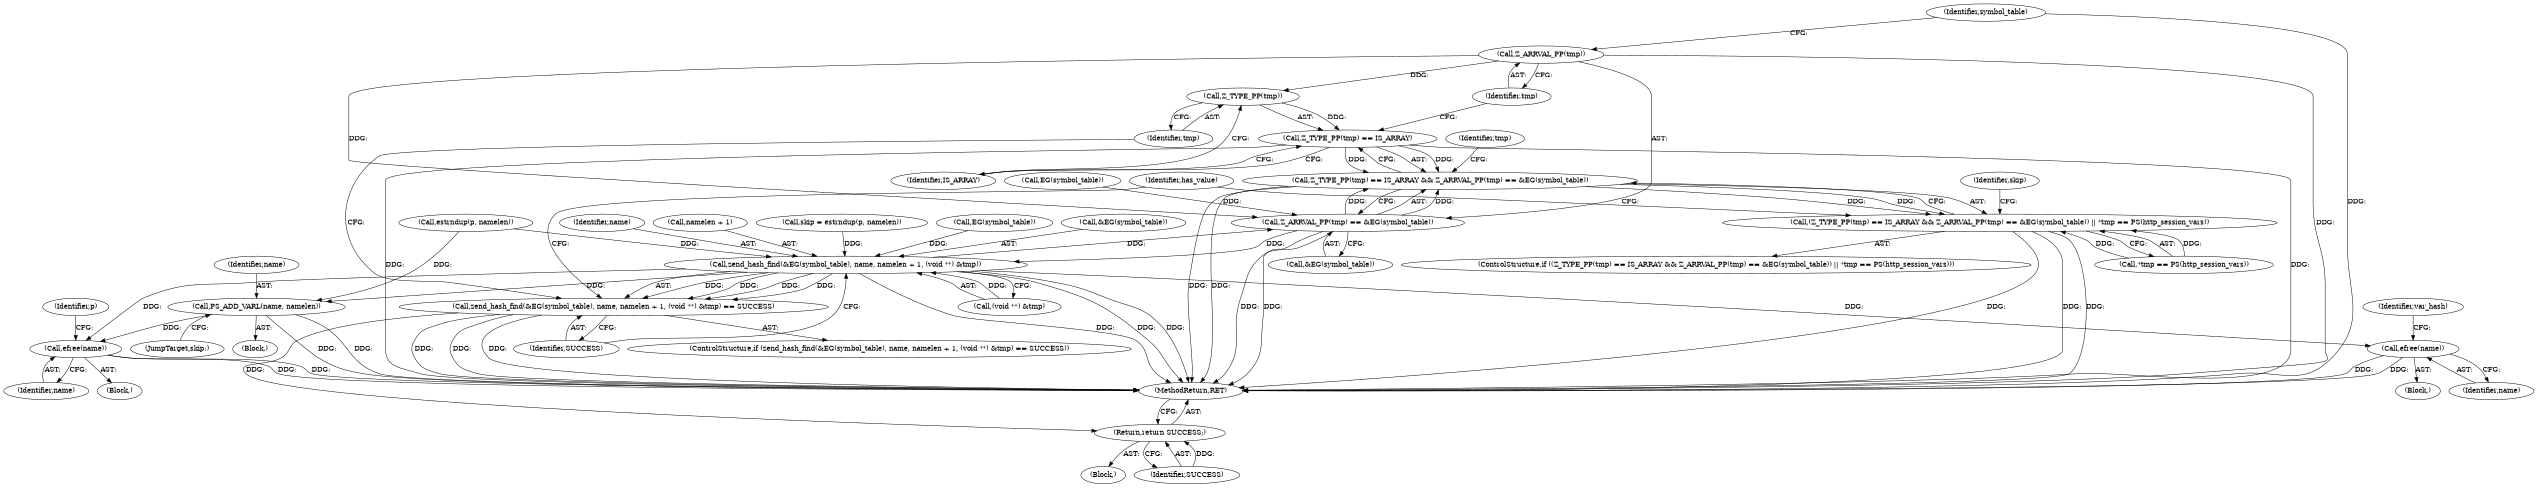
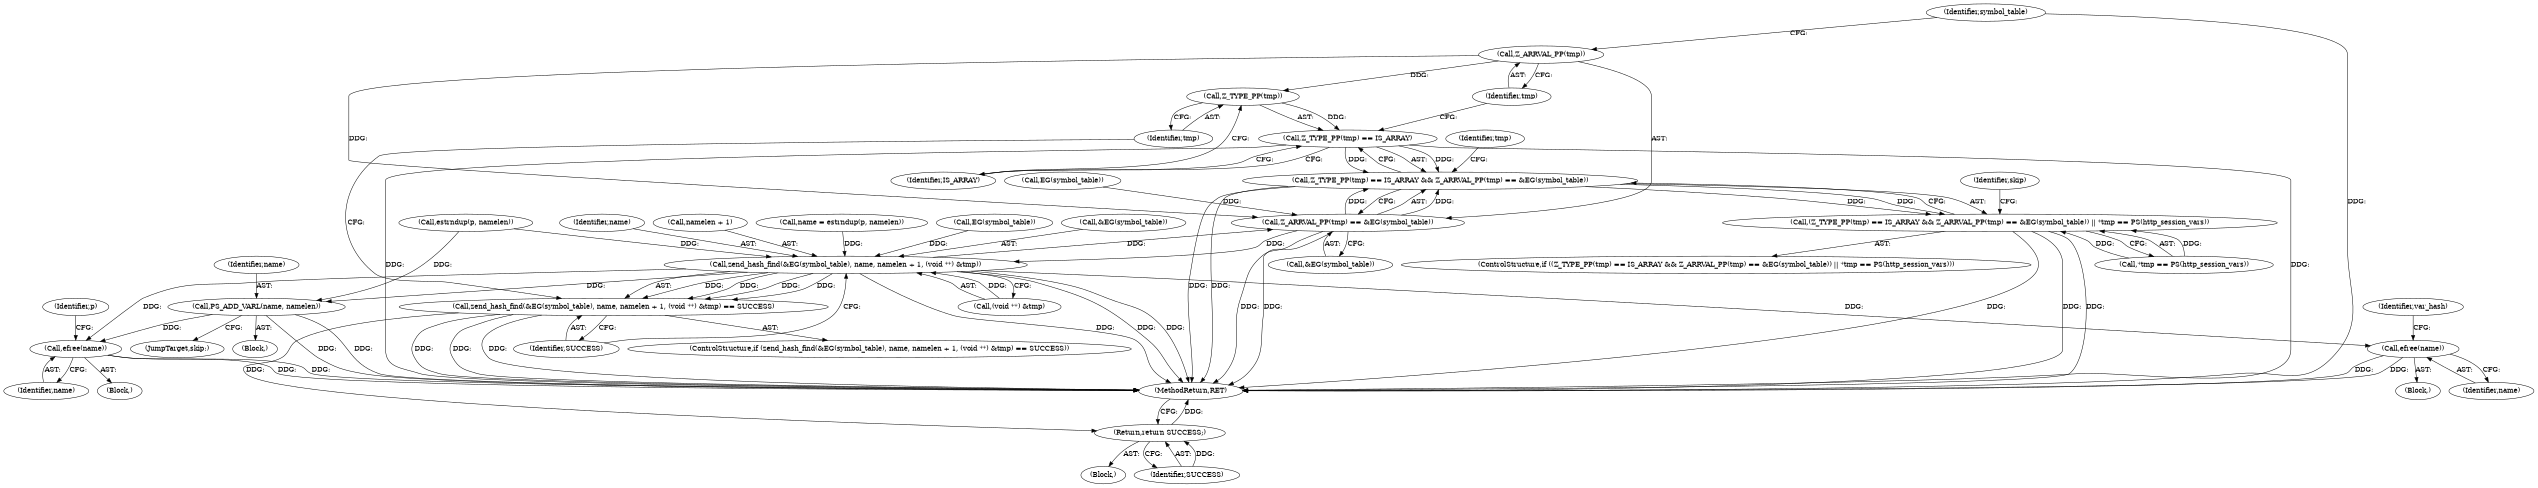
node "(Identifier,has_value)": removed
node "(Call,skip = estrndup(p, namelen))": label "(Call,skip = estrndup(p, namelen))" -> "(Call,name = estrndup(p, namelen))"
edge "(JumpTarget,skip:)" -> "(Call,PS_ADD_VARL(name, namelen))": reversed
edge "(Call,Z_ARRVAL_PP(tmp))" -> "(MethodReturn,RET)": removed, label "DDG:"
edge "(Return,return SUCCESS;)" -> "(MethodReturn,RET)": label "AST: " -> "DDG: "
